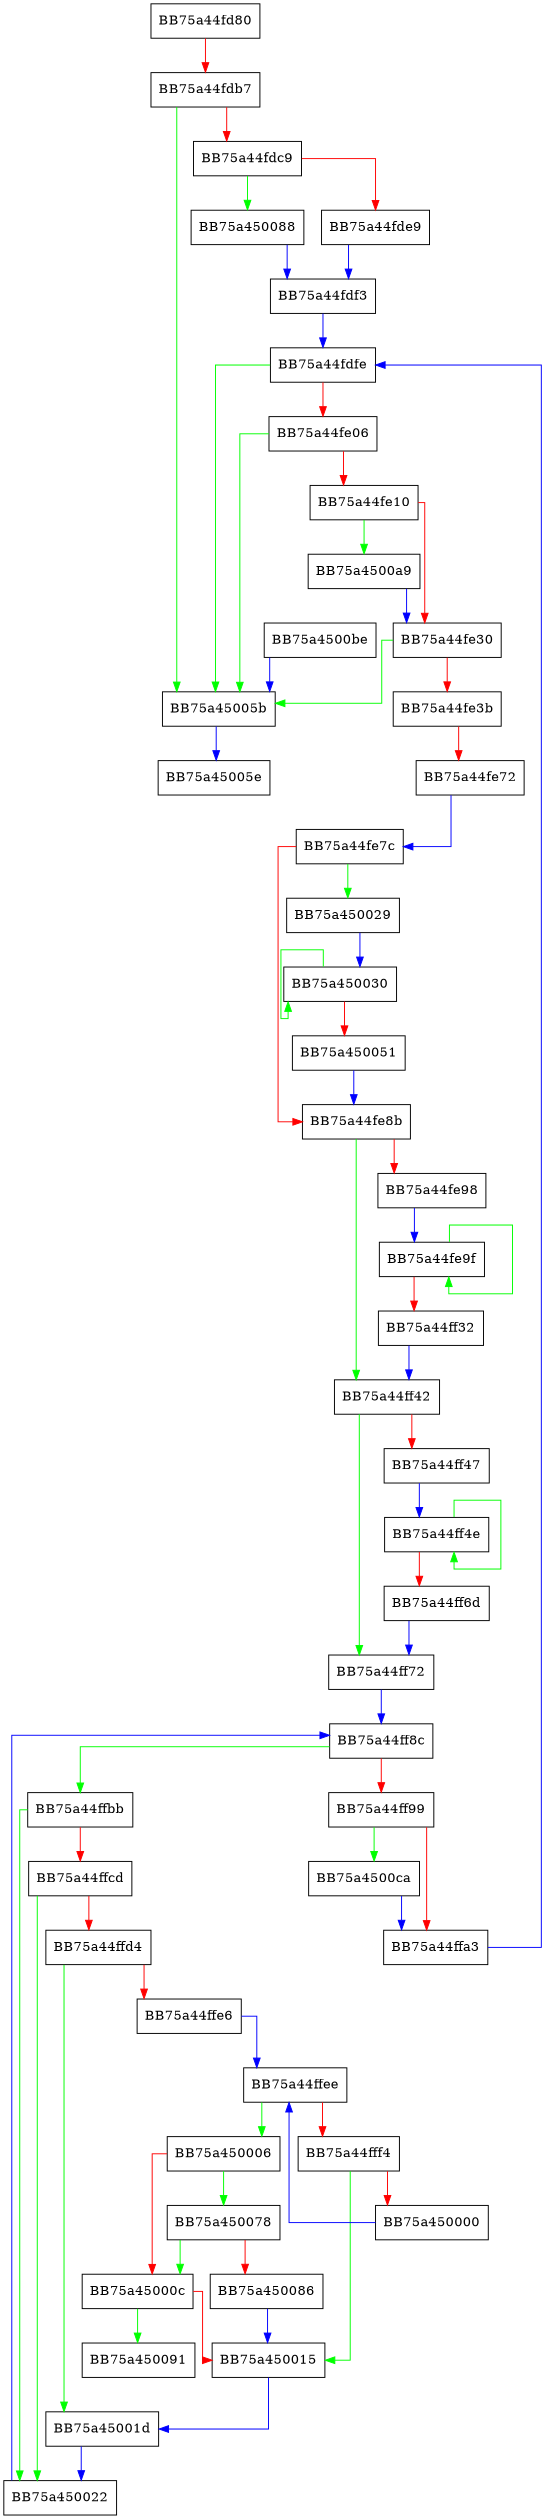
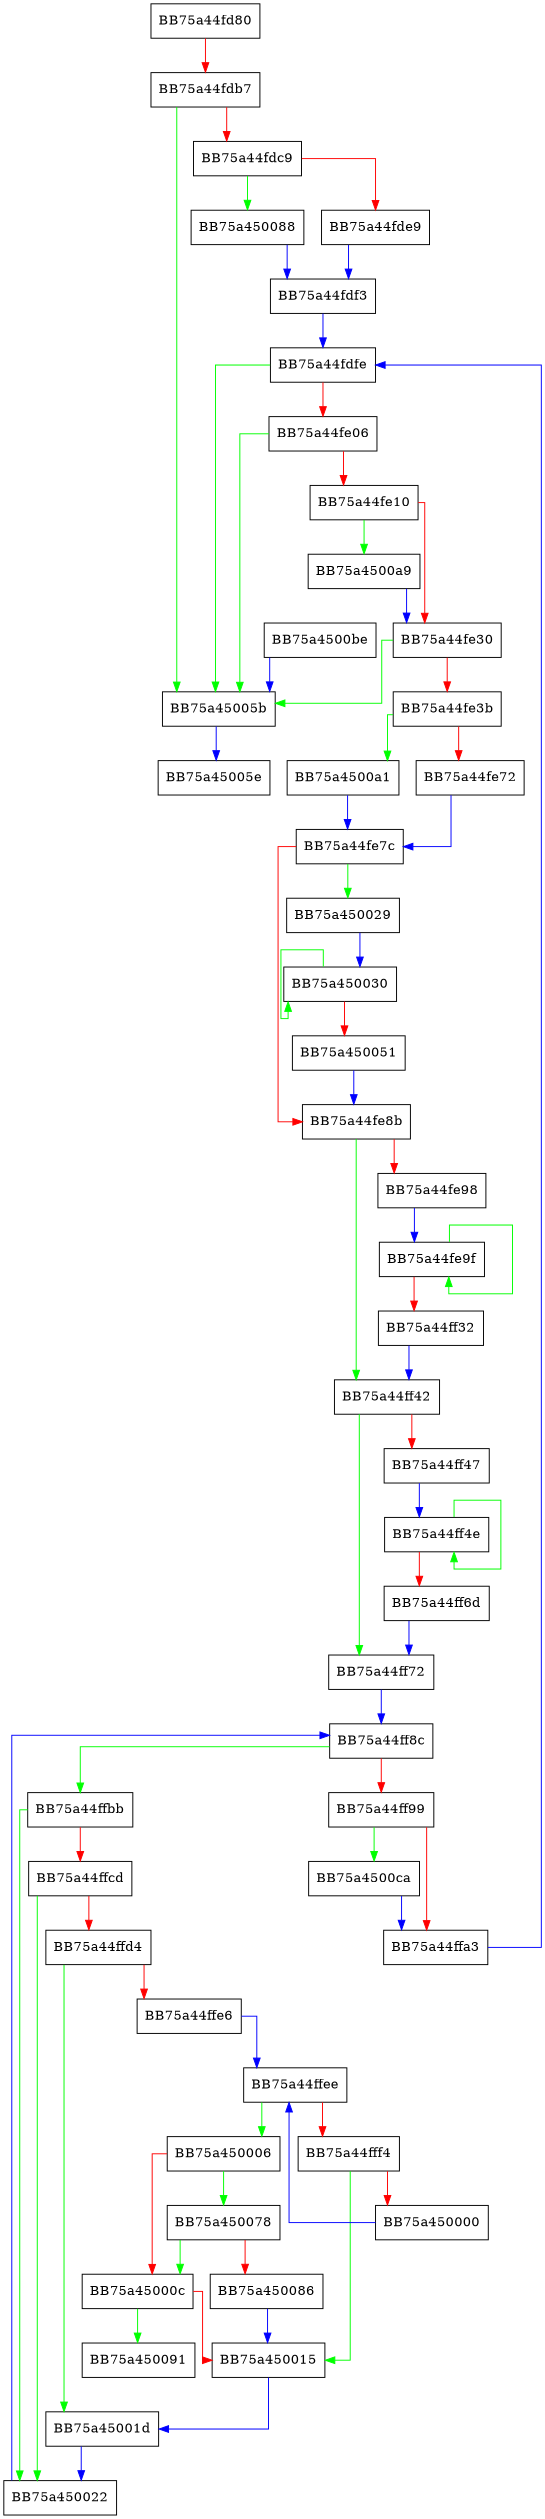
node "BB75a4500a1": added
